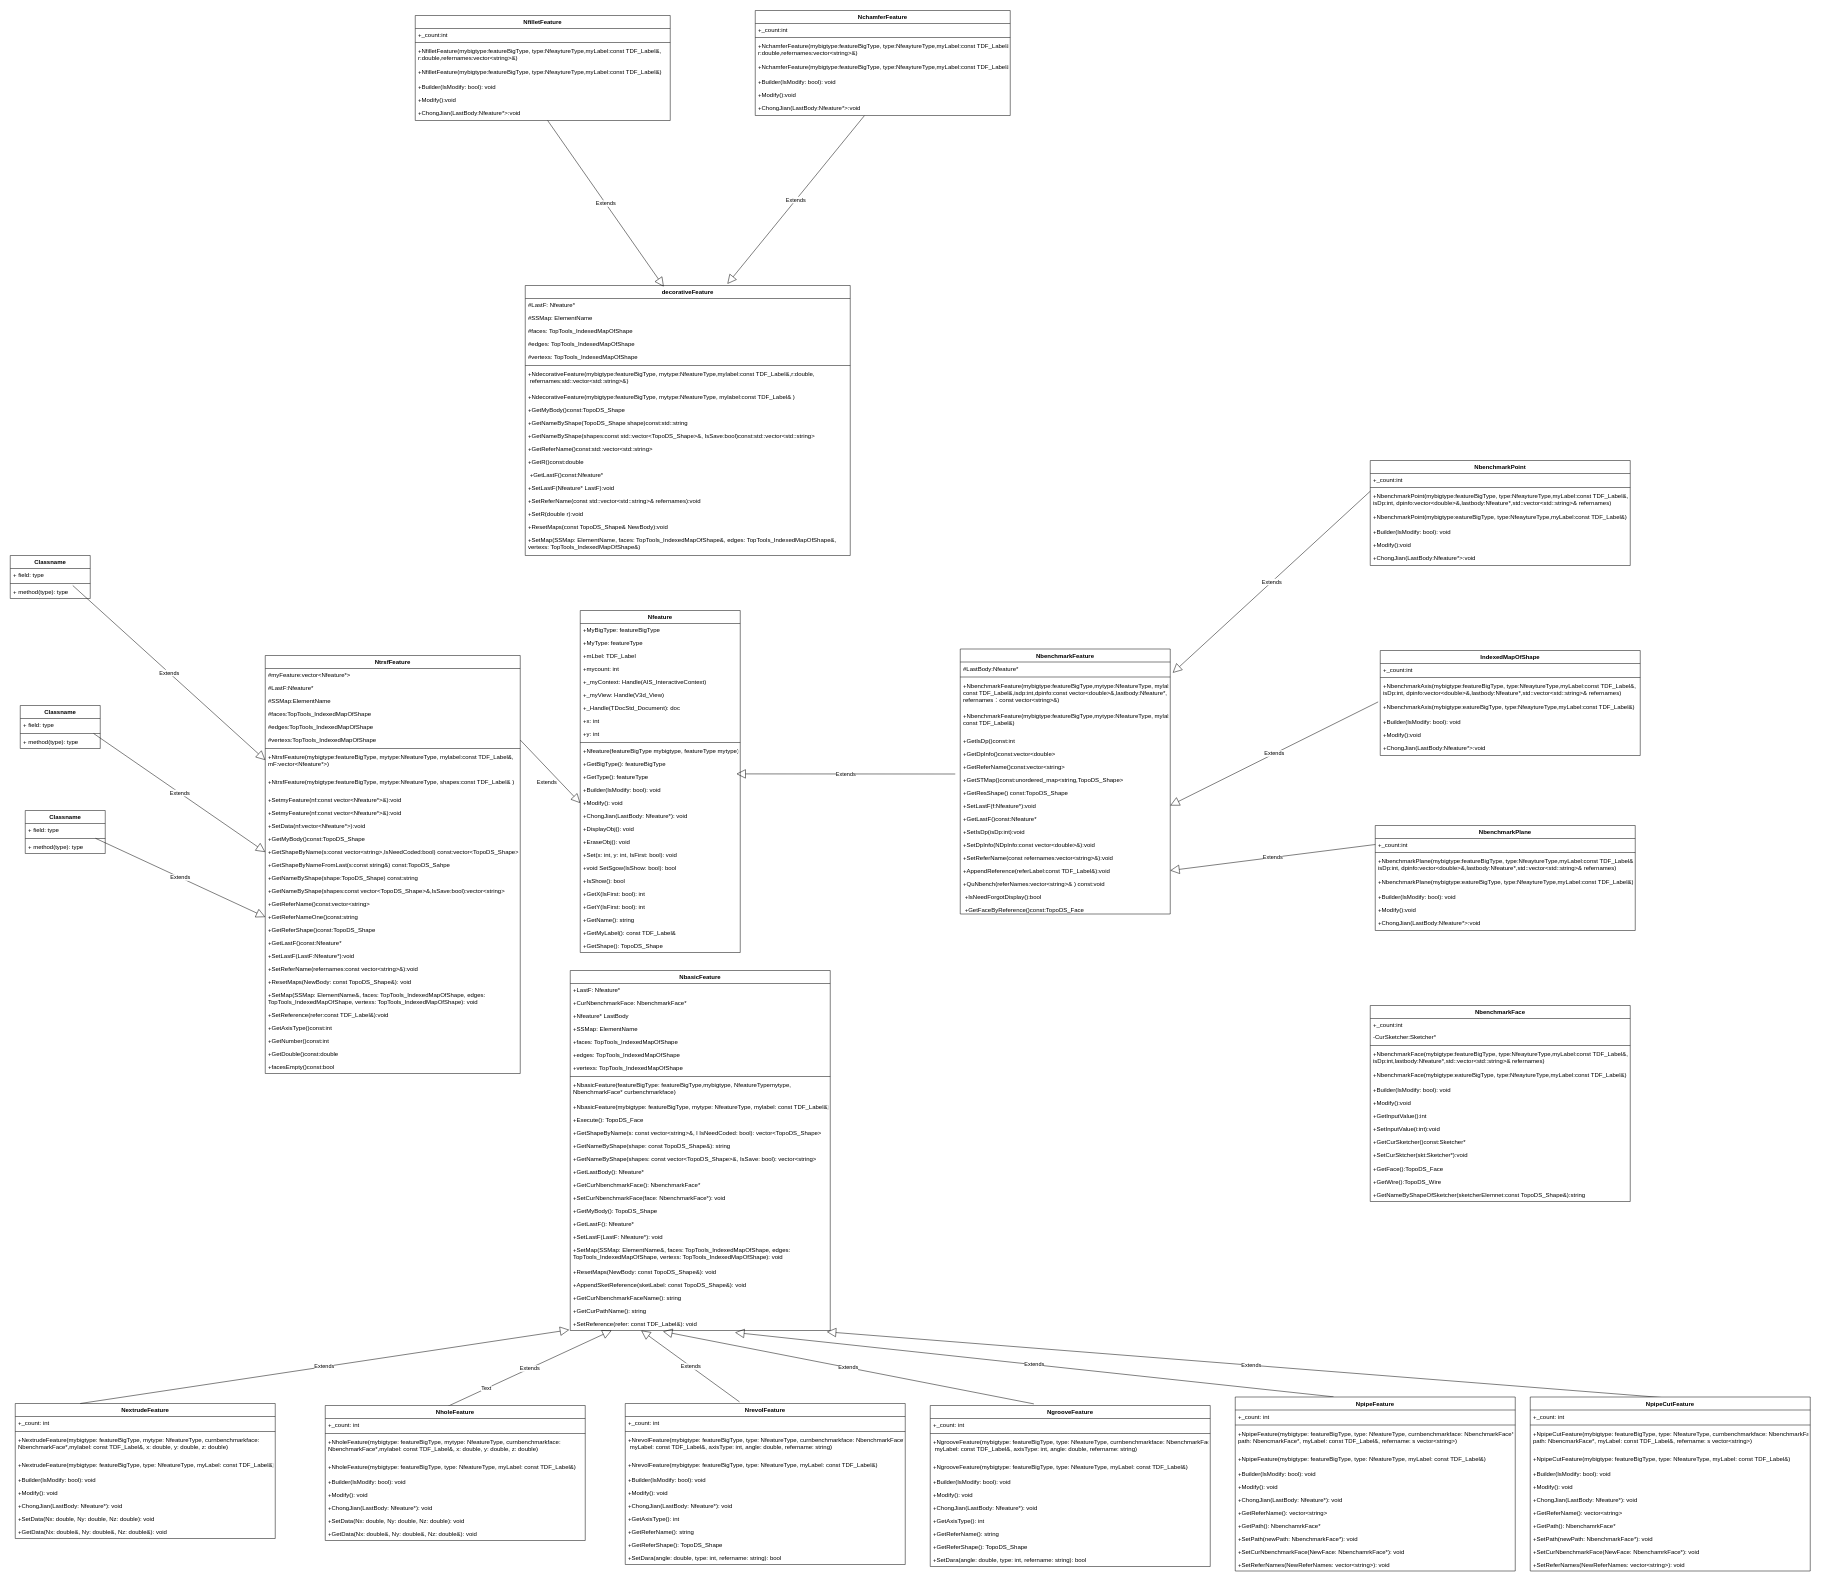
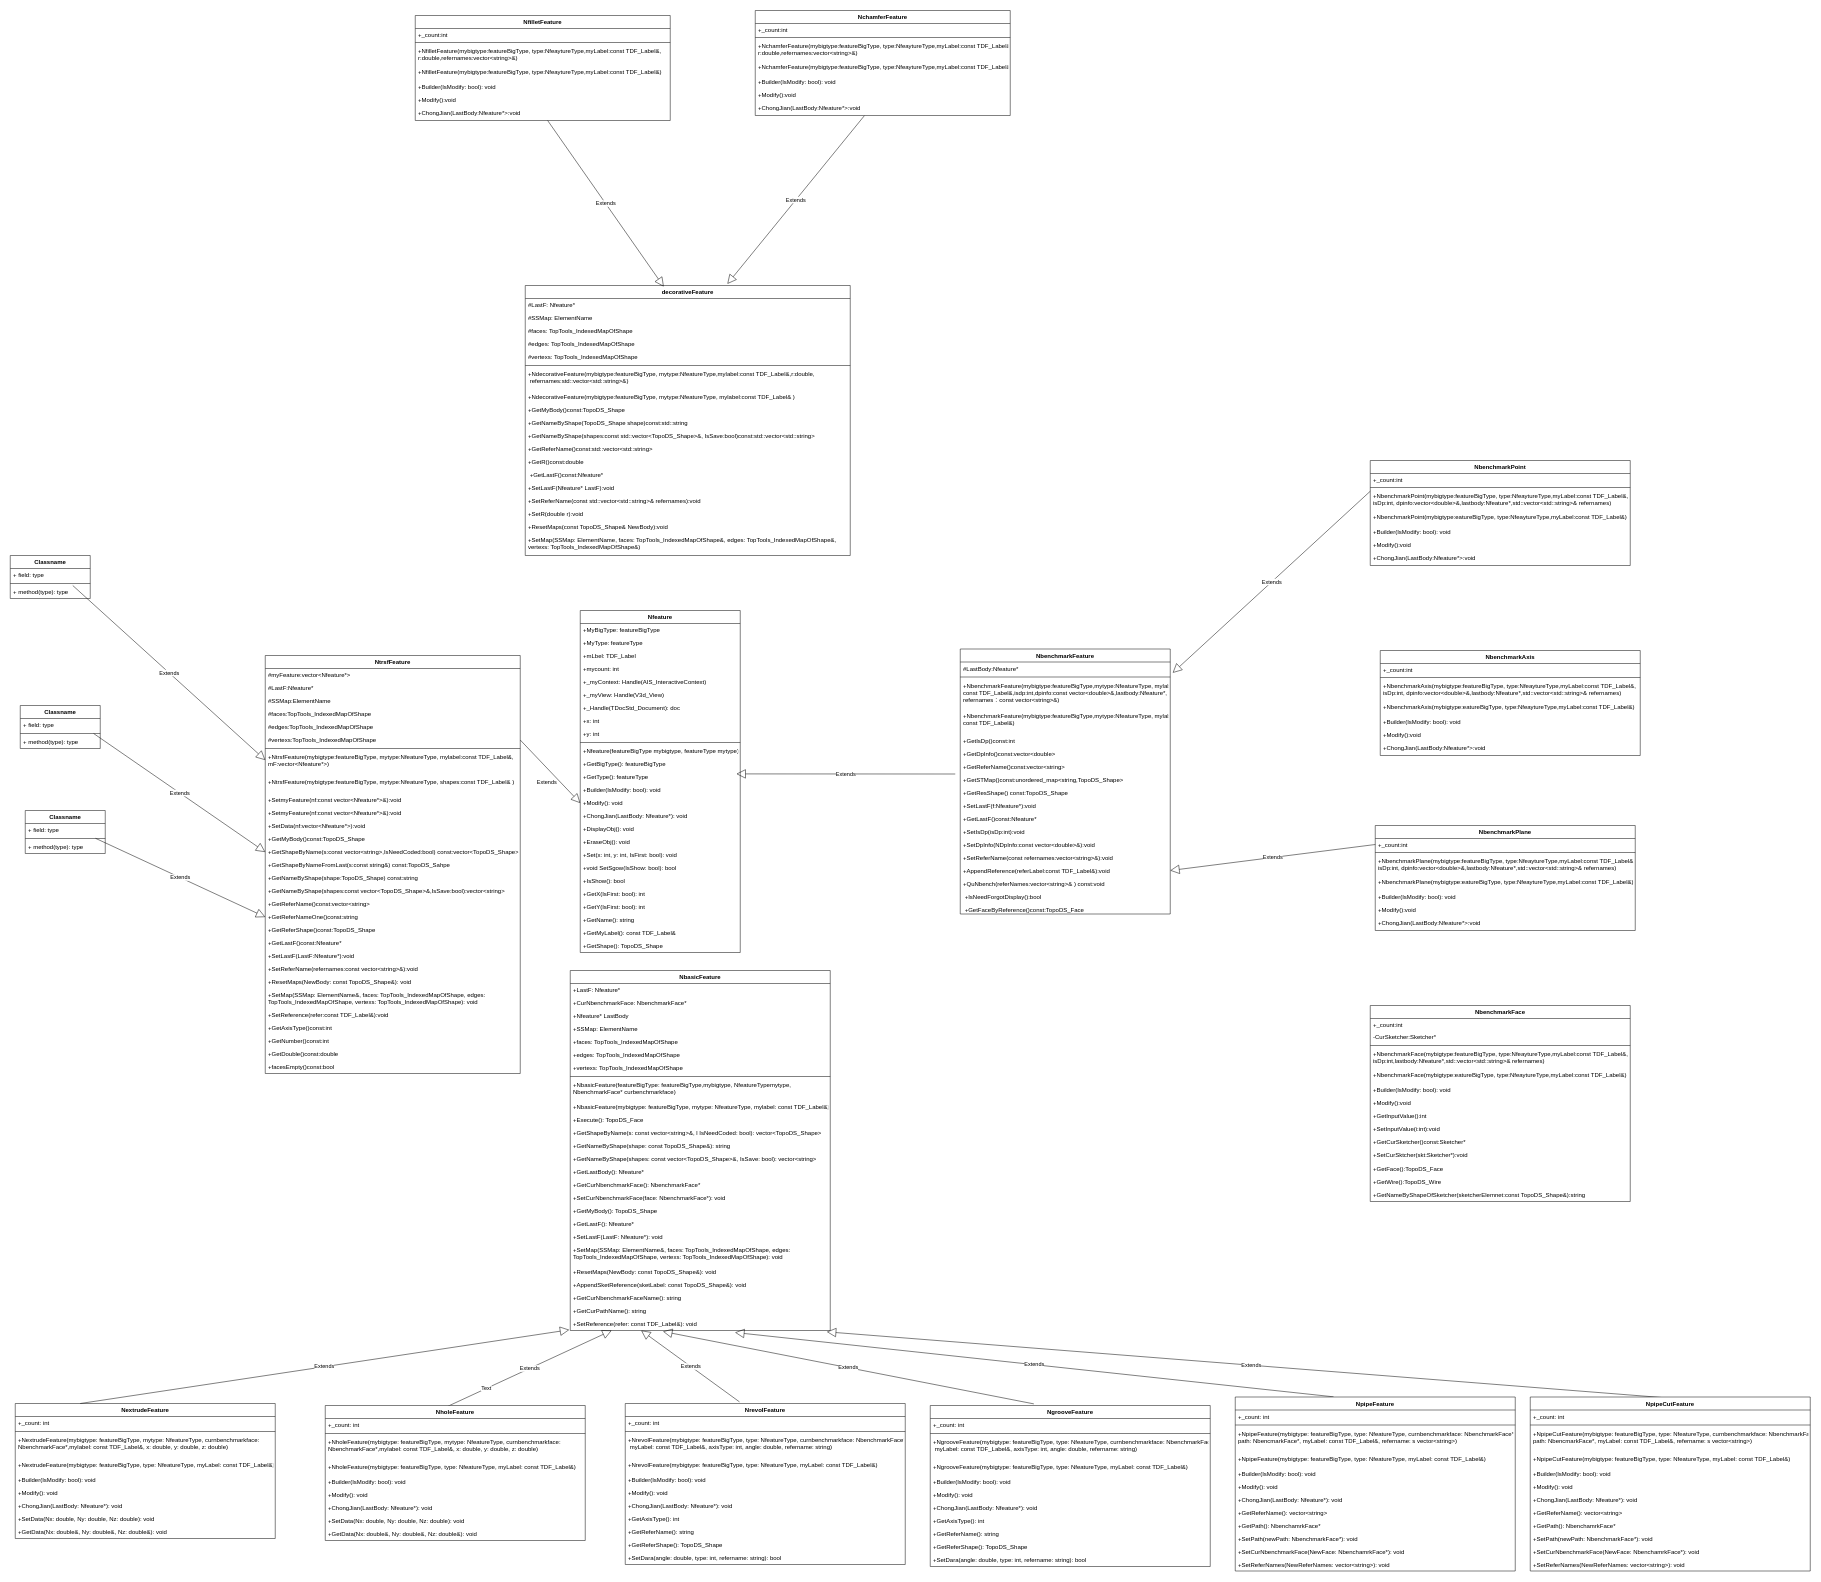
node "IndexedMapOfShape": label "IndexedMapOfShape" -> "NbenchmarkAxis"
edge "+NbenchmarkAxis(mybigtype:eatureBigType, type:NfeaytureType,myLabel:const TDF_Label&)" -> "+SetLastF(f:Nfeature*):void": removed, label "Extends"
